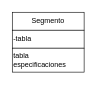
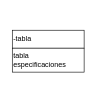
node "Segmento": removed
